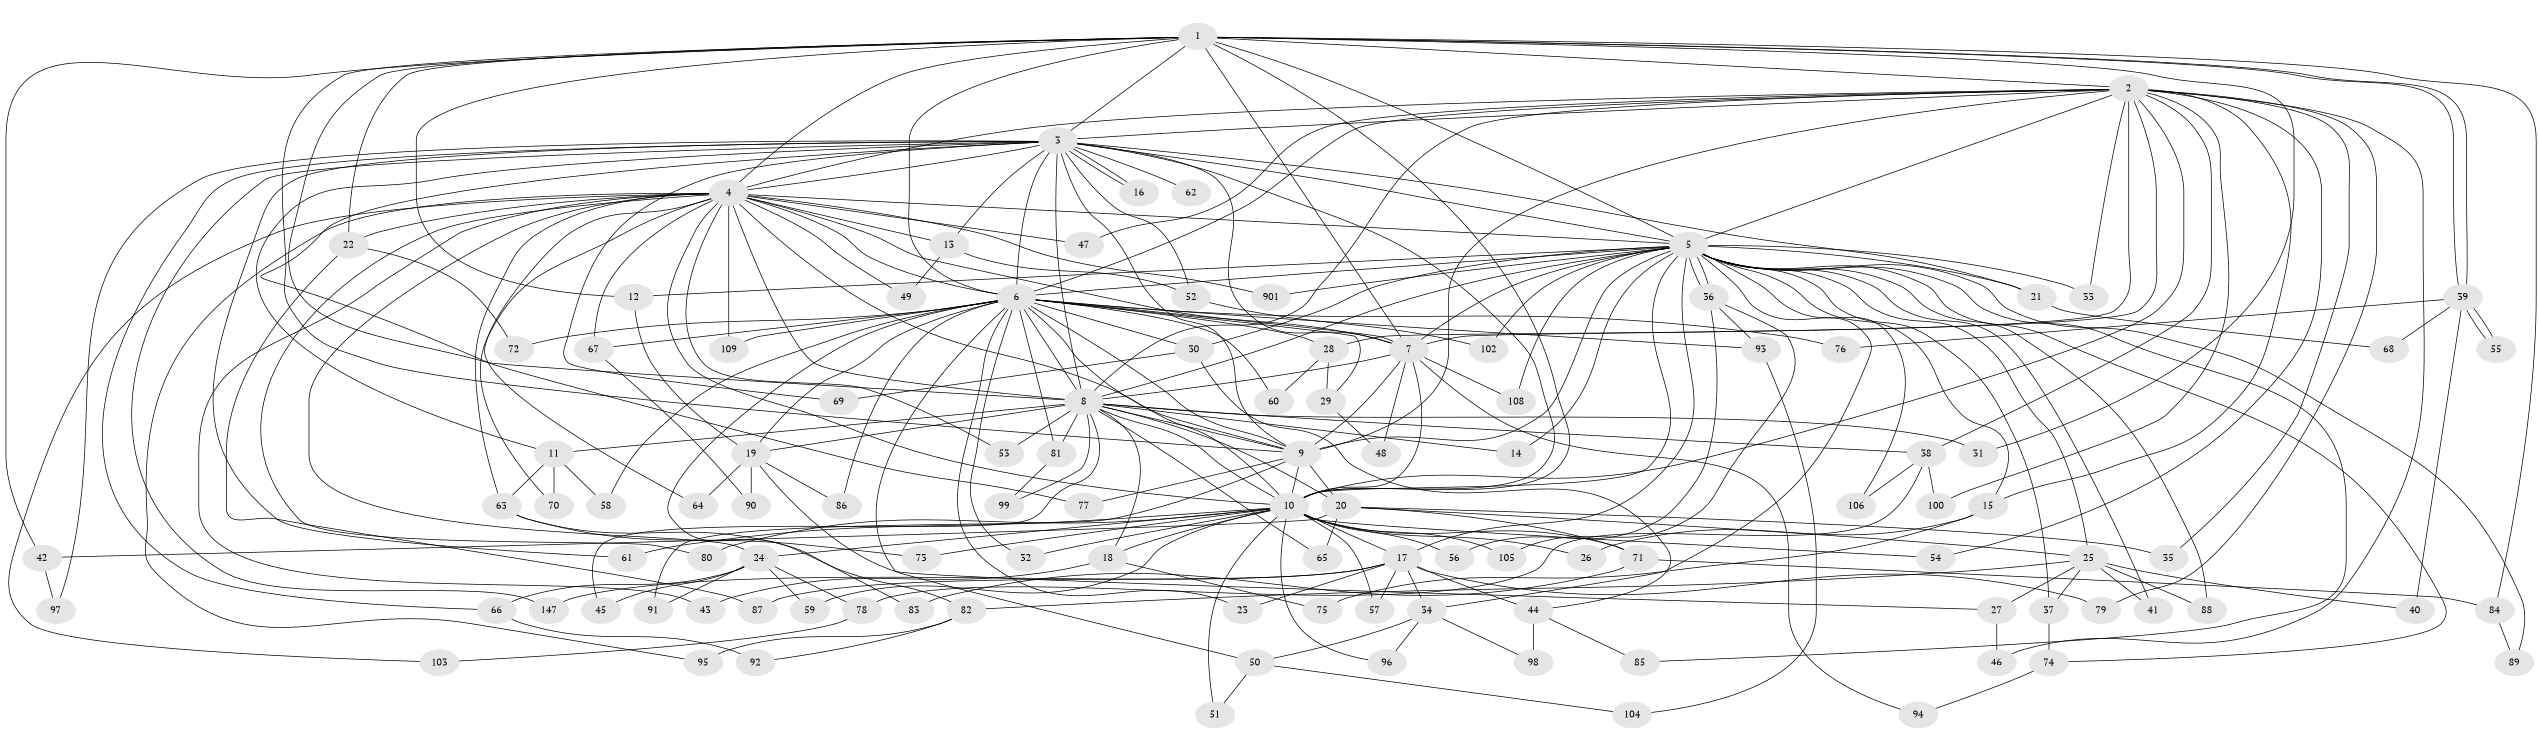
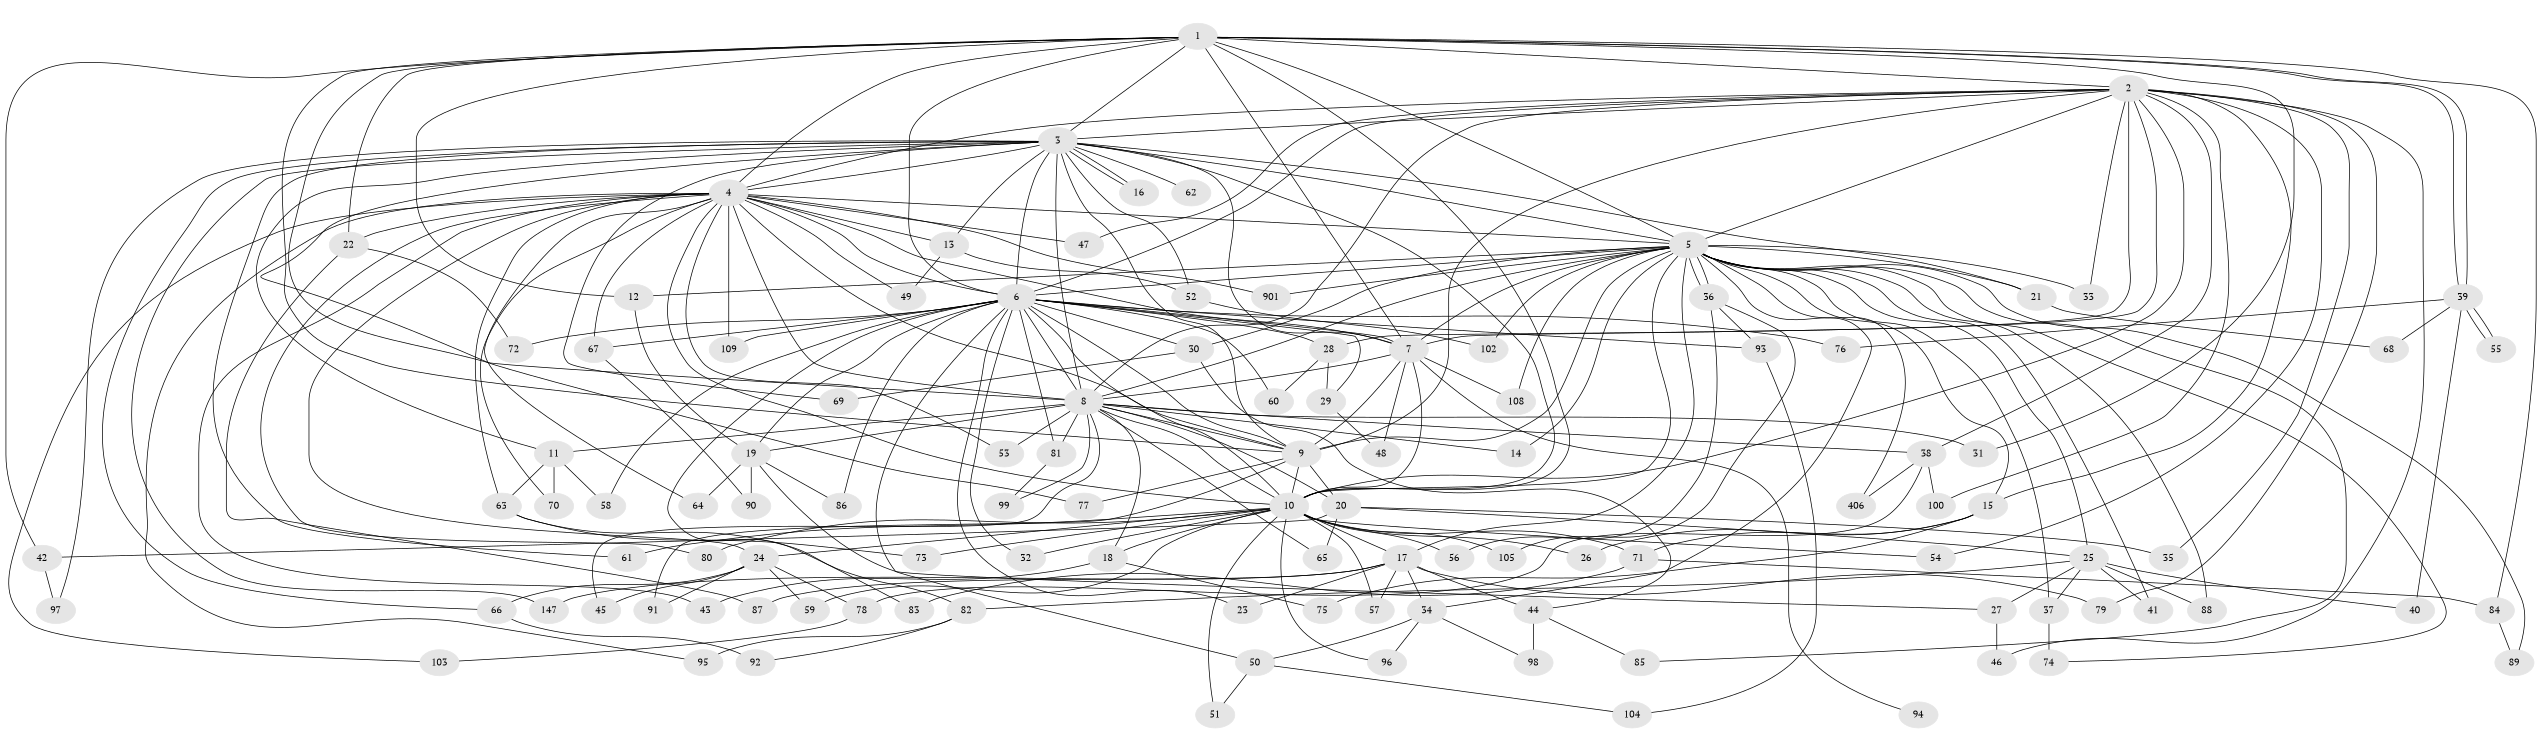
node "106": label "106" -> "406"
edge "20" -- "71": now "15" -- "71"
edge "74" -- "94": removed
